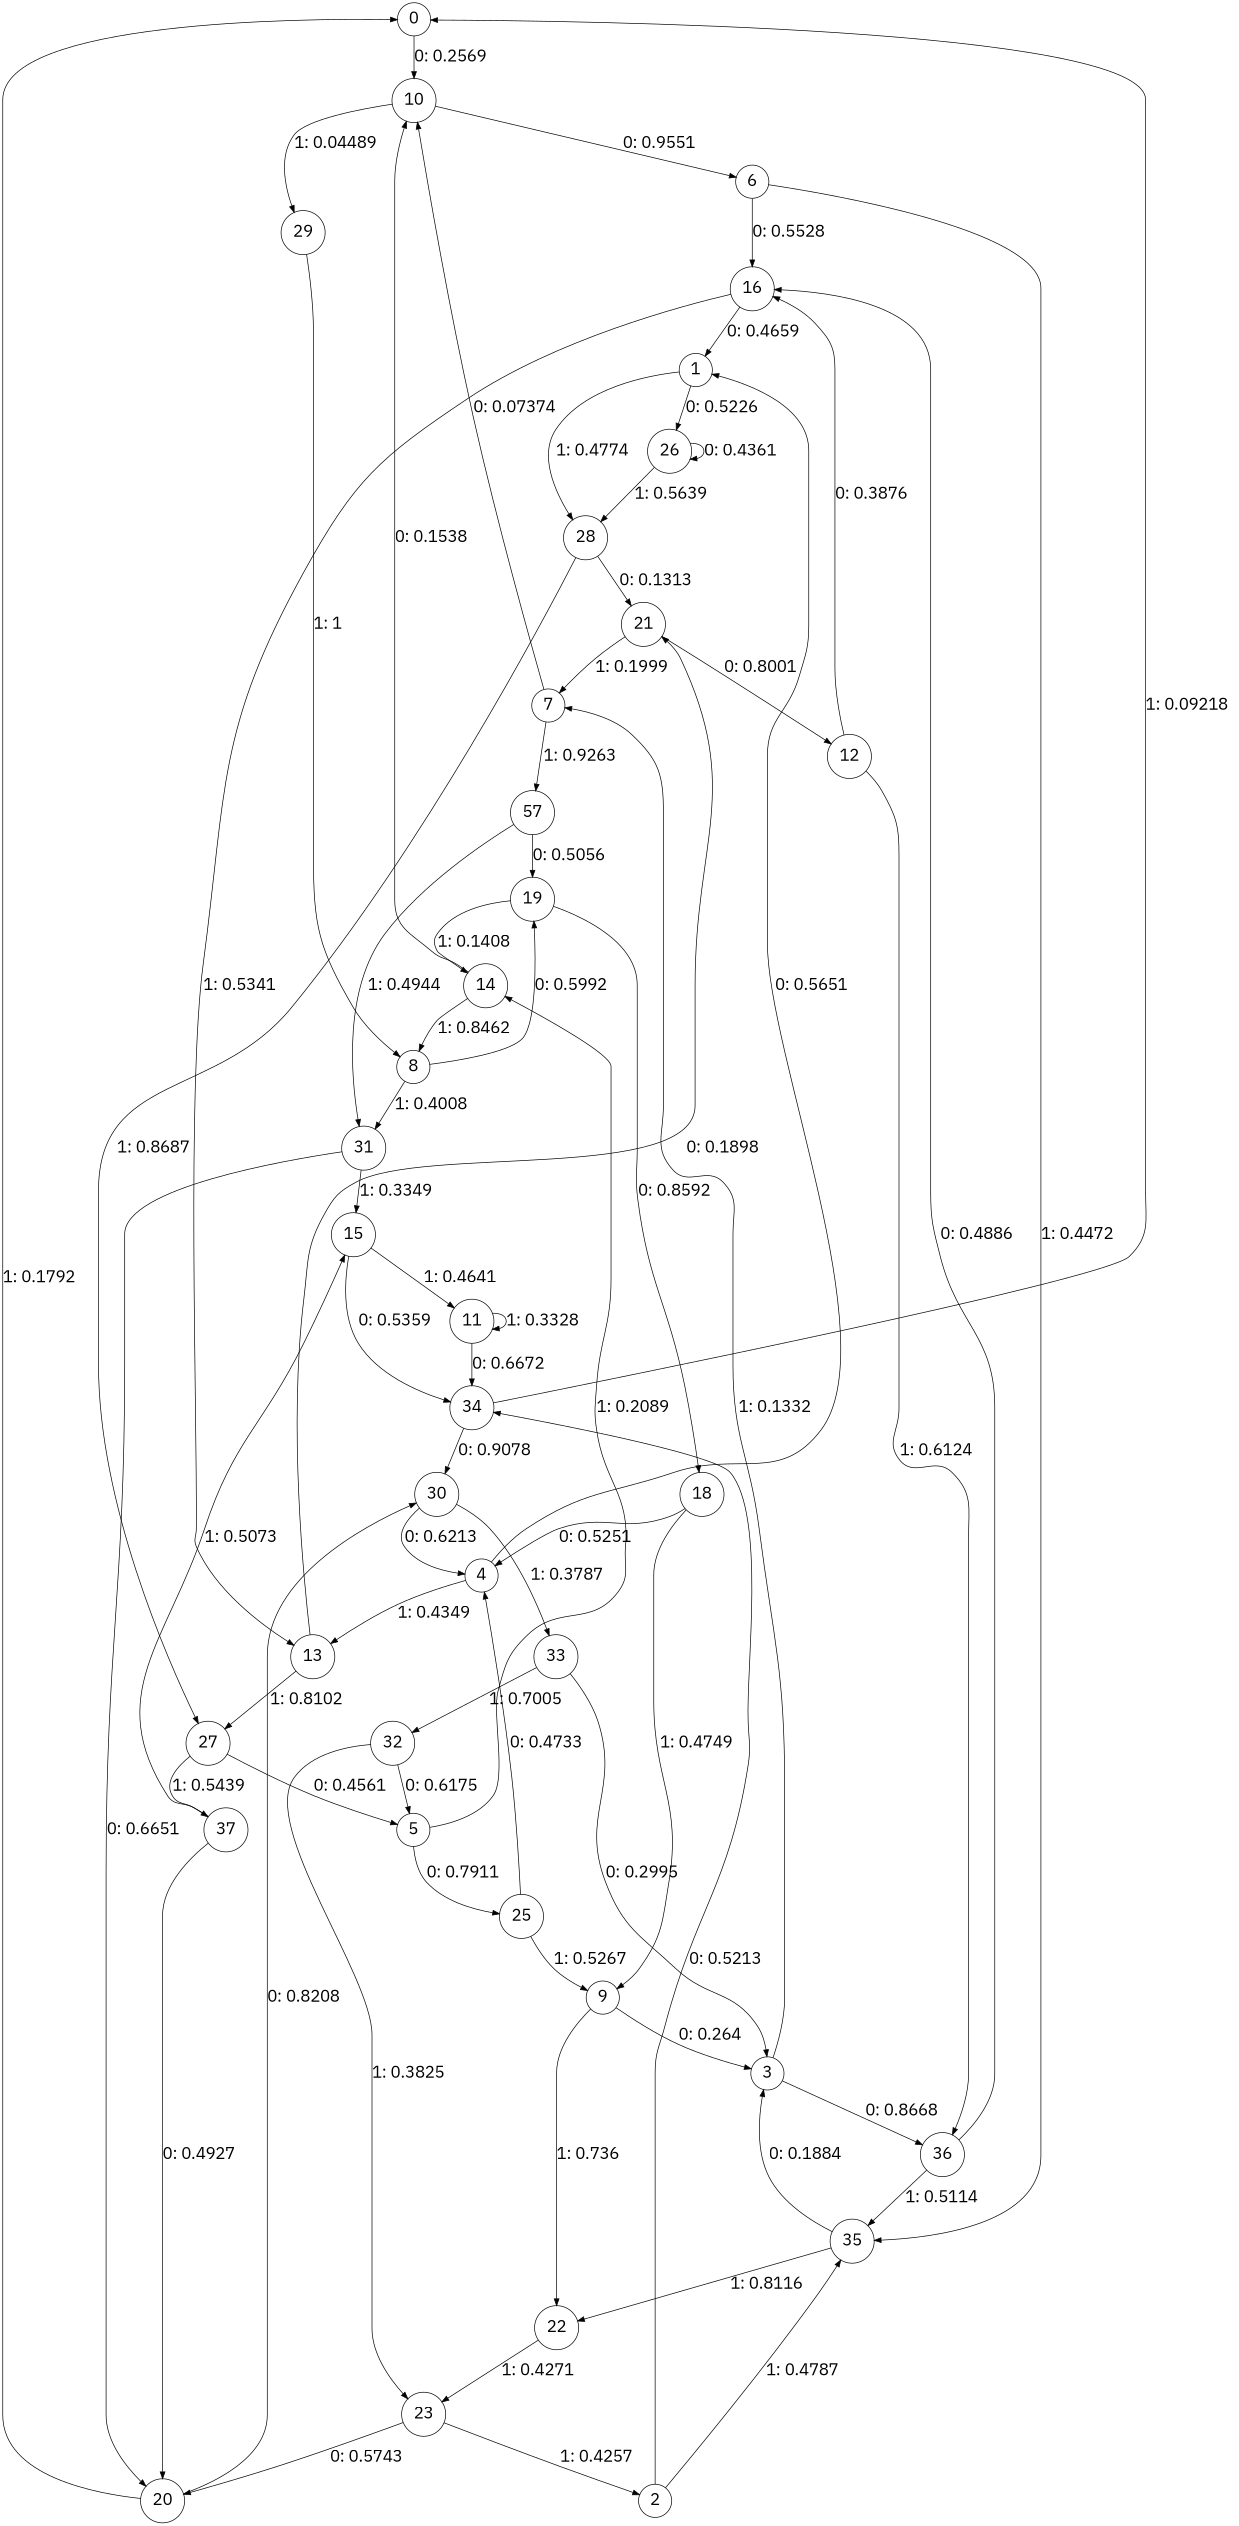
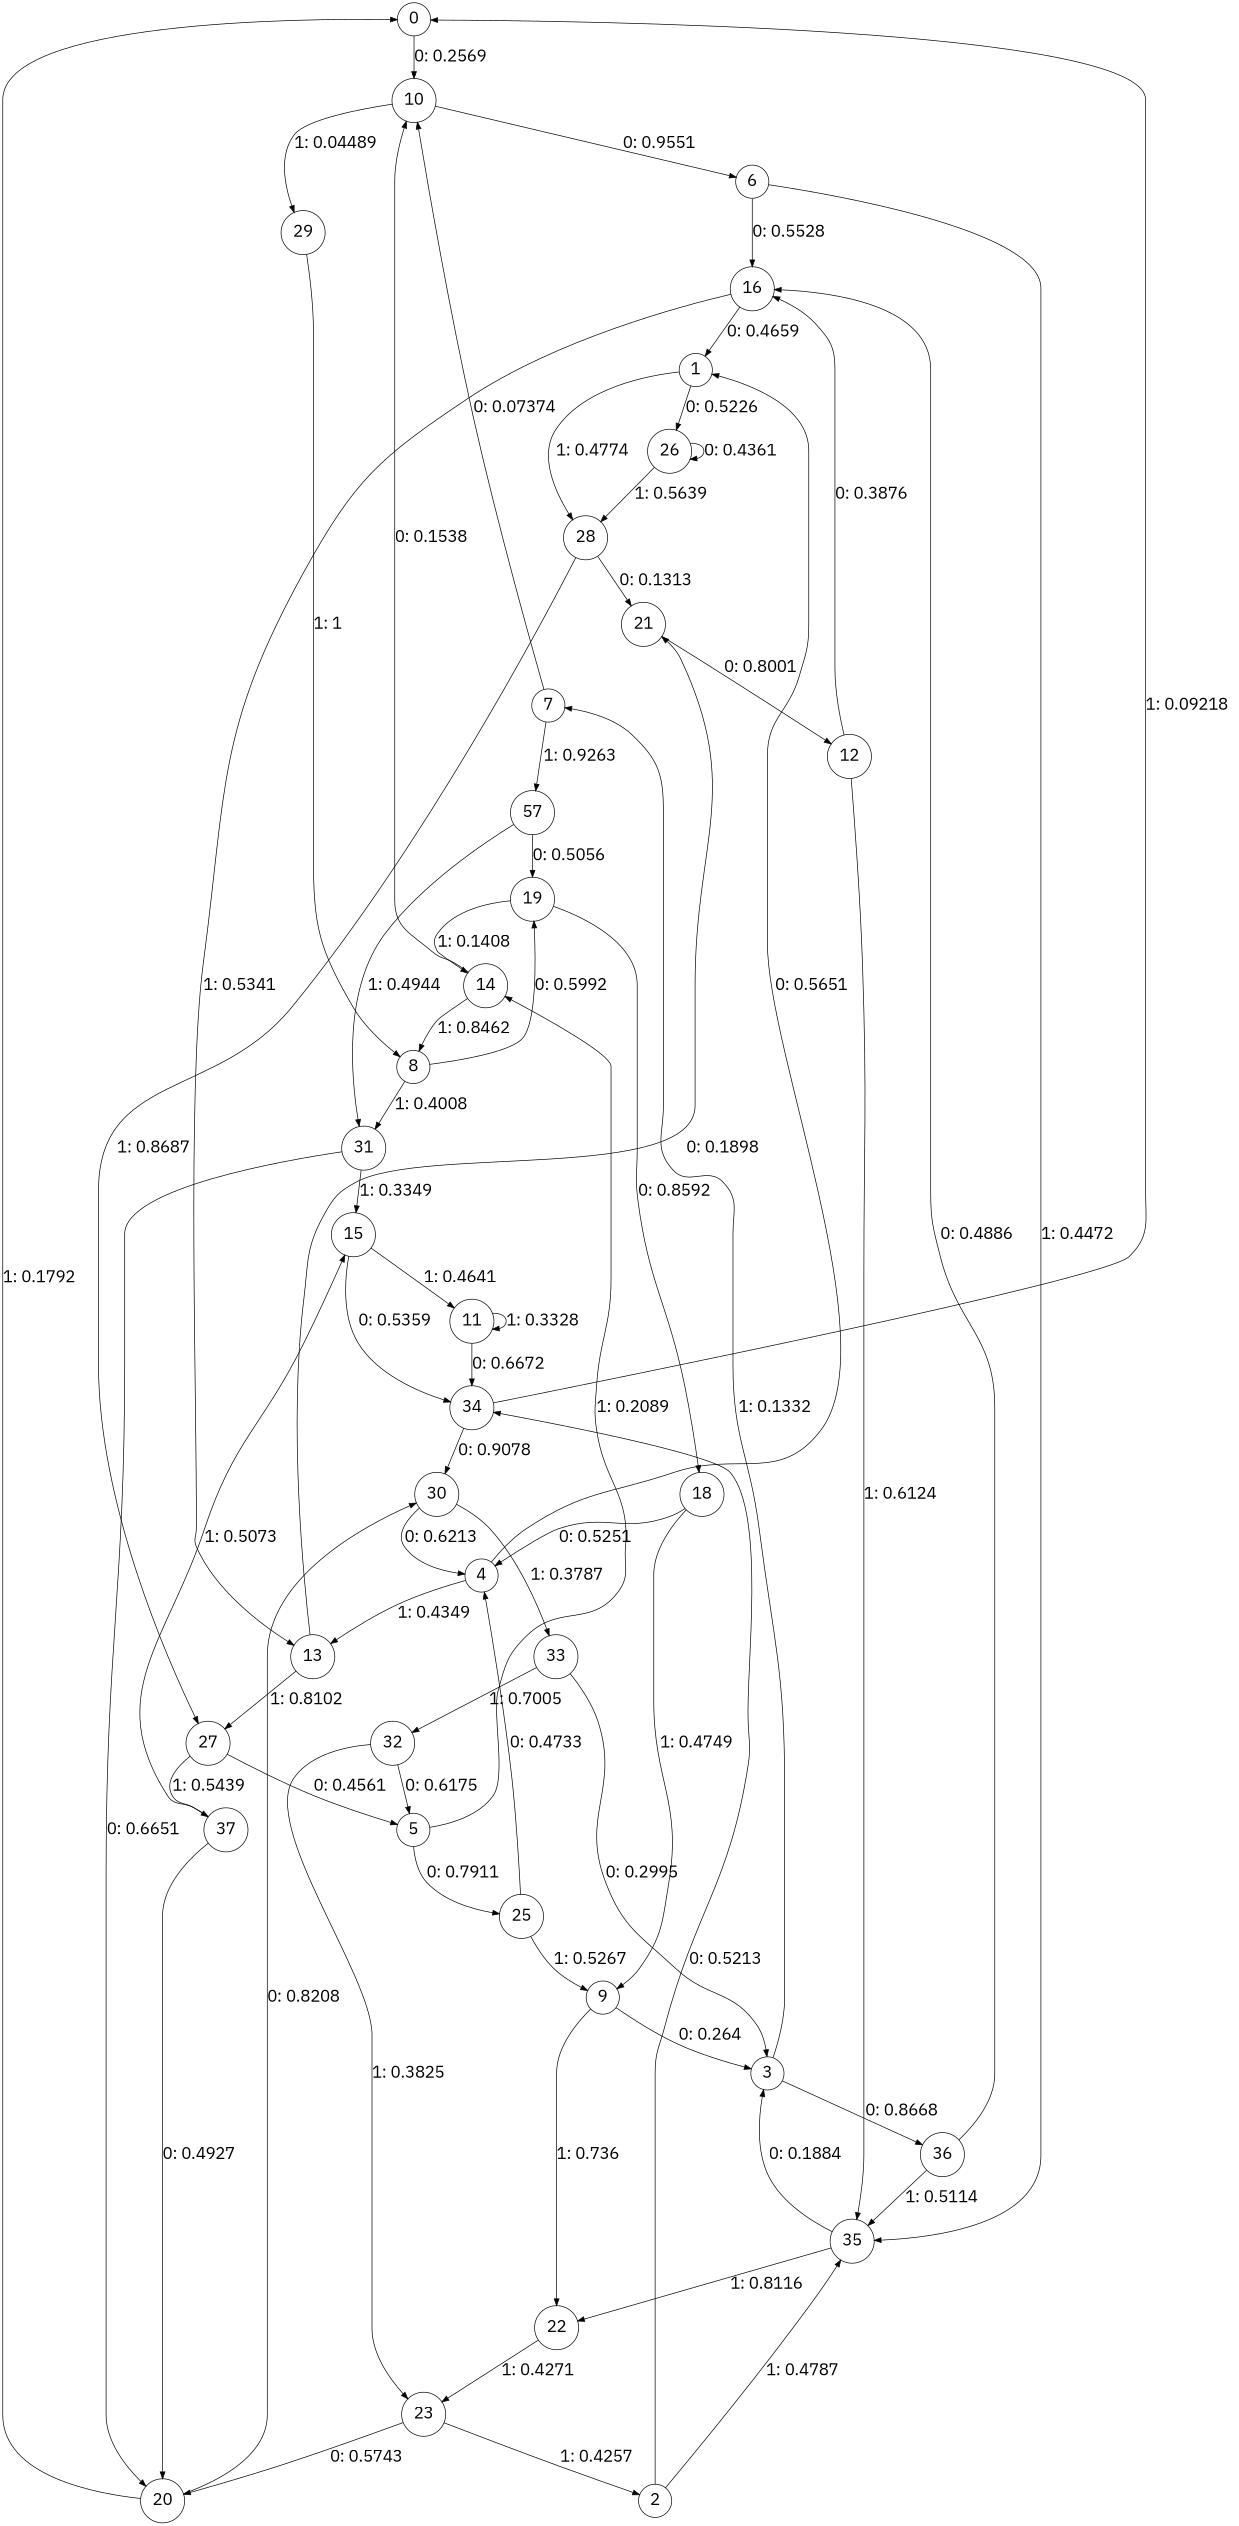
edge "21" -> "7": removed, label "1: 0.1999"
edge "12" -> "36": now "12" -> "35"
